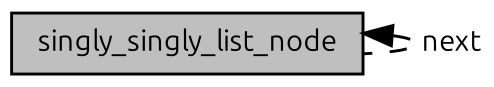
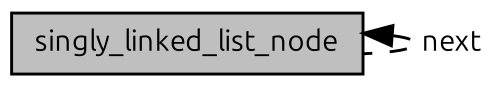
node "singly_singly_list_node": label "singly_singly_list_node" -> "singly_linked_list_node"
